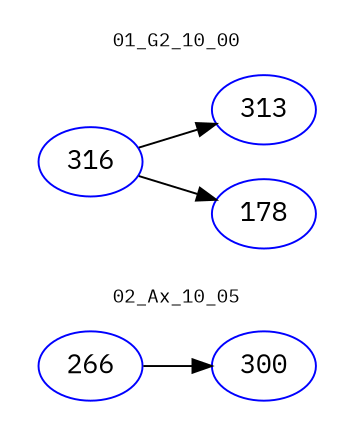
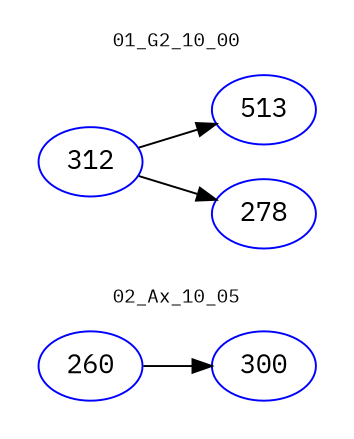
node "313": label "313" -> "513"
node "316": label "316" -> "312"
node "178": label "178" -> "278"
node "266": label "266" -> "260"
